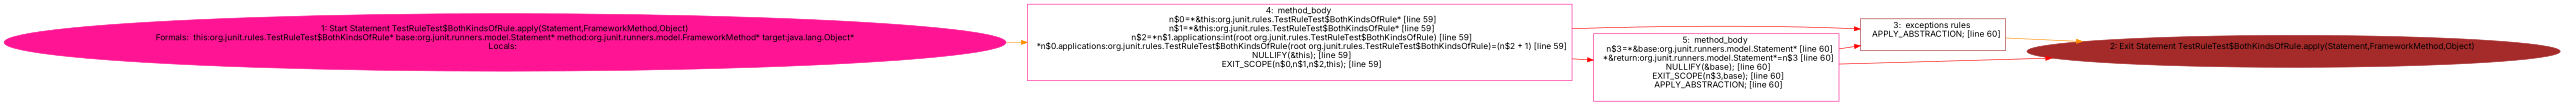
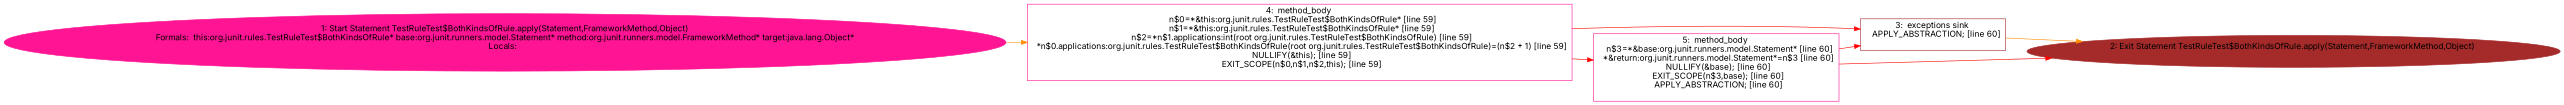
node "3:  exceptions rules APPLY_ABSTRACTION; [line 60]": label "3:  exceptions rules APPLY_ABSTRACTION; [line 60]" -> "3:  exceptions sink APPLY_ABSTRACTION; [line 60]"
